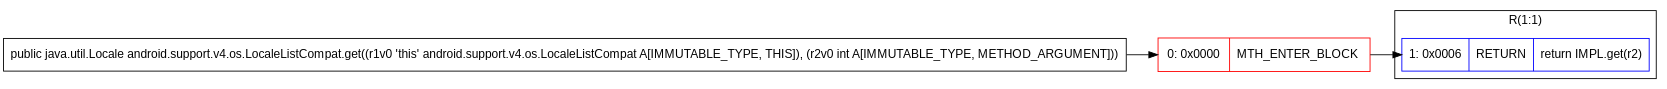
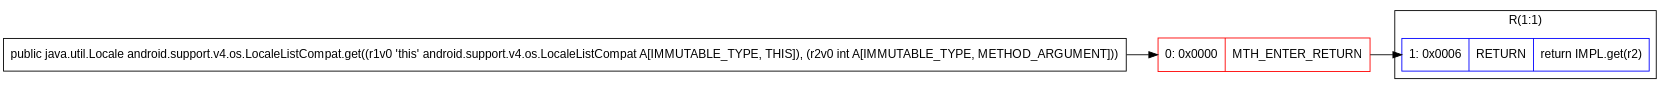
node "0: 0x0000": text "MTH_ENTER_BLOCK" -> "MTH_ENTER_RETURN"
